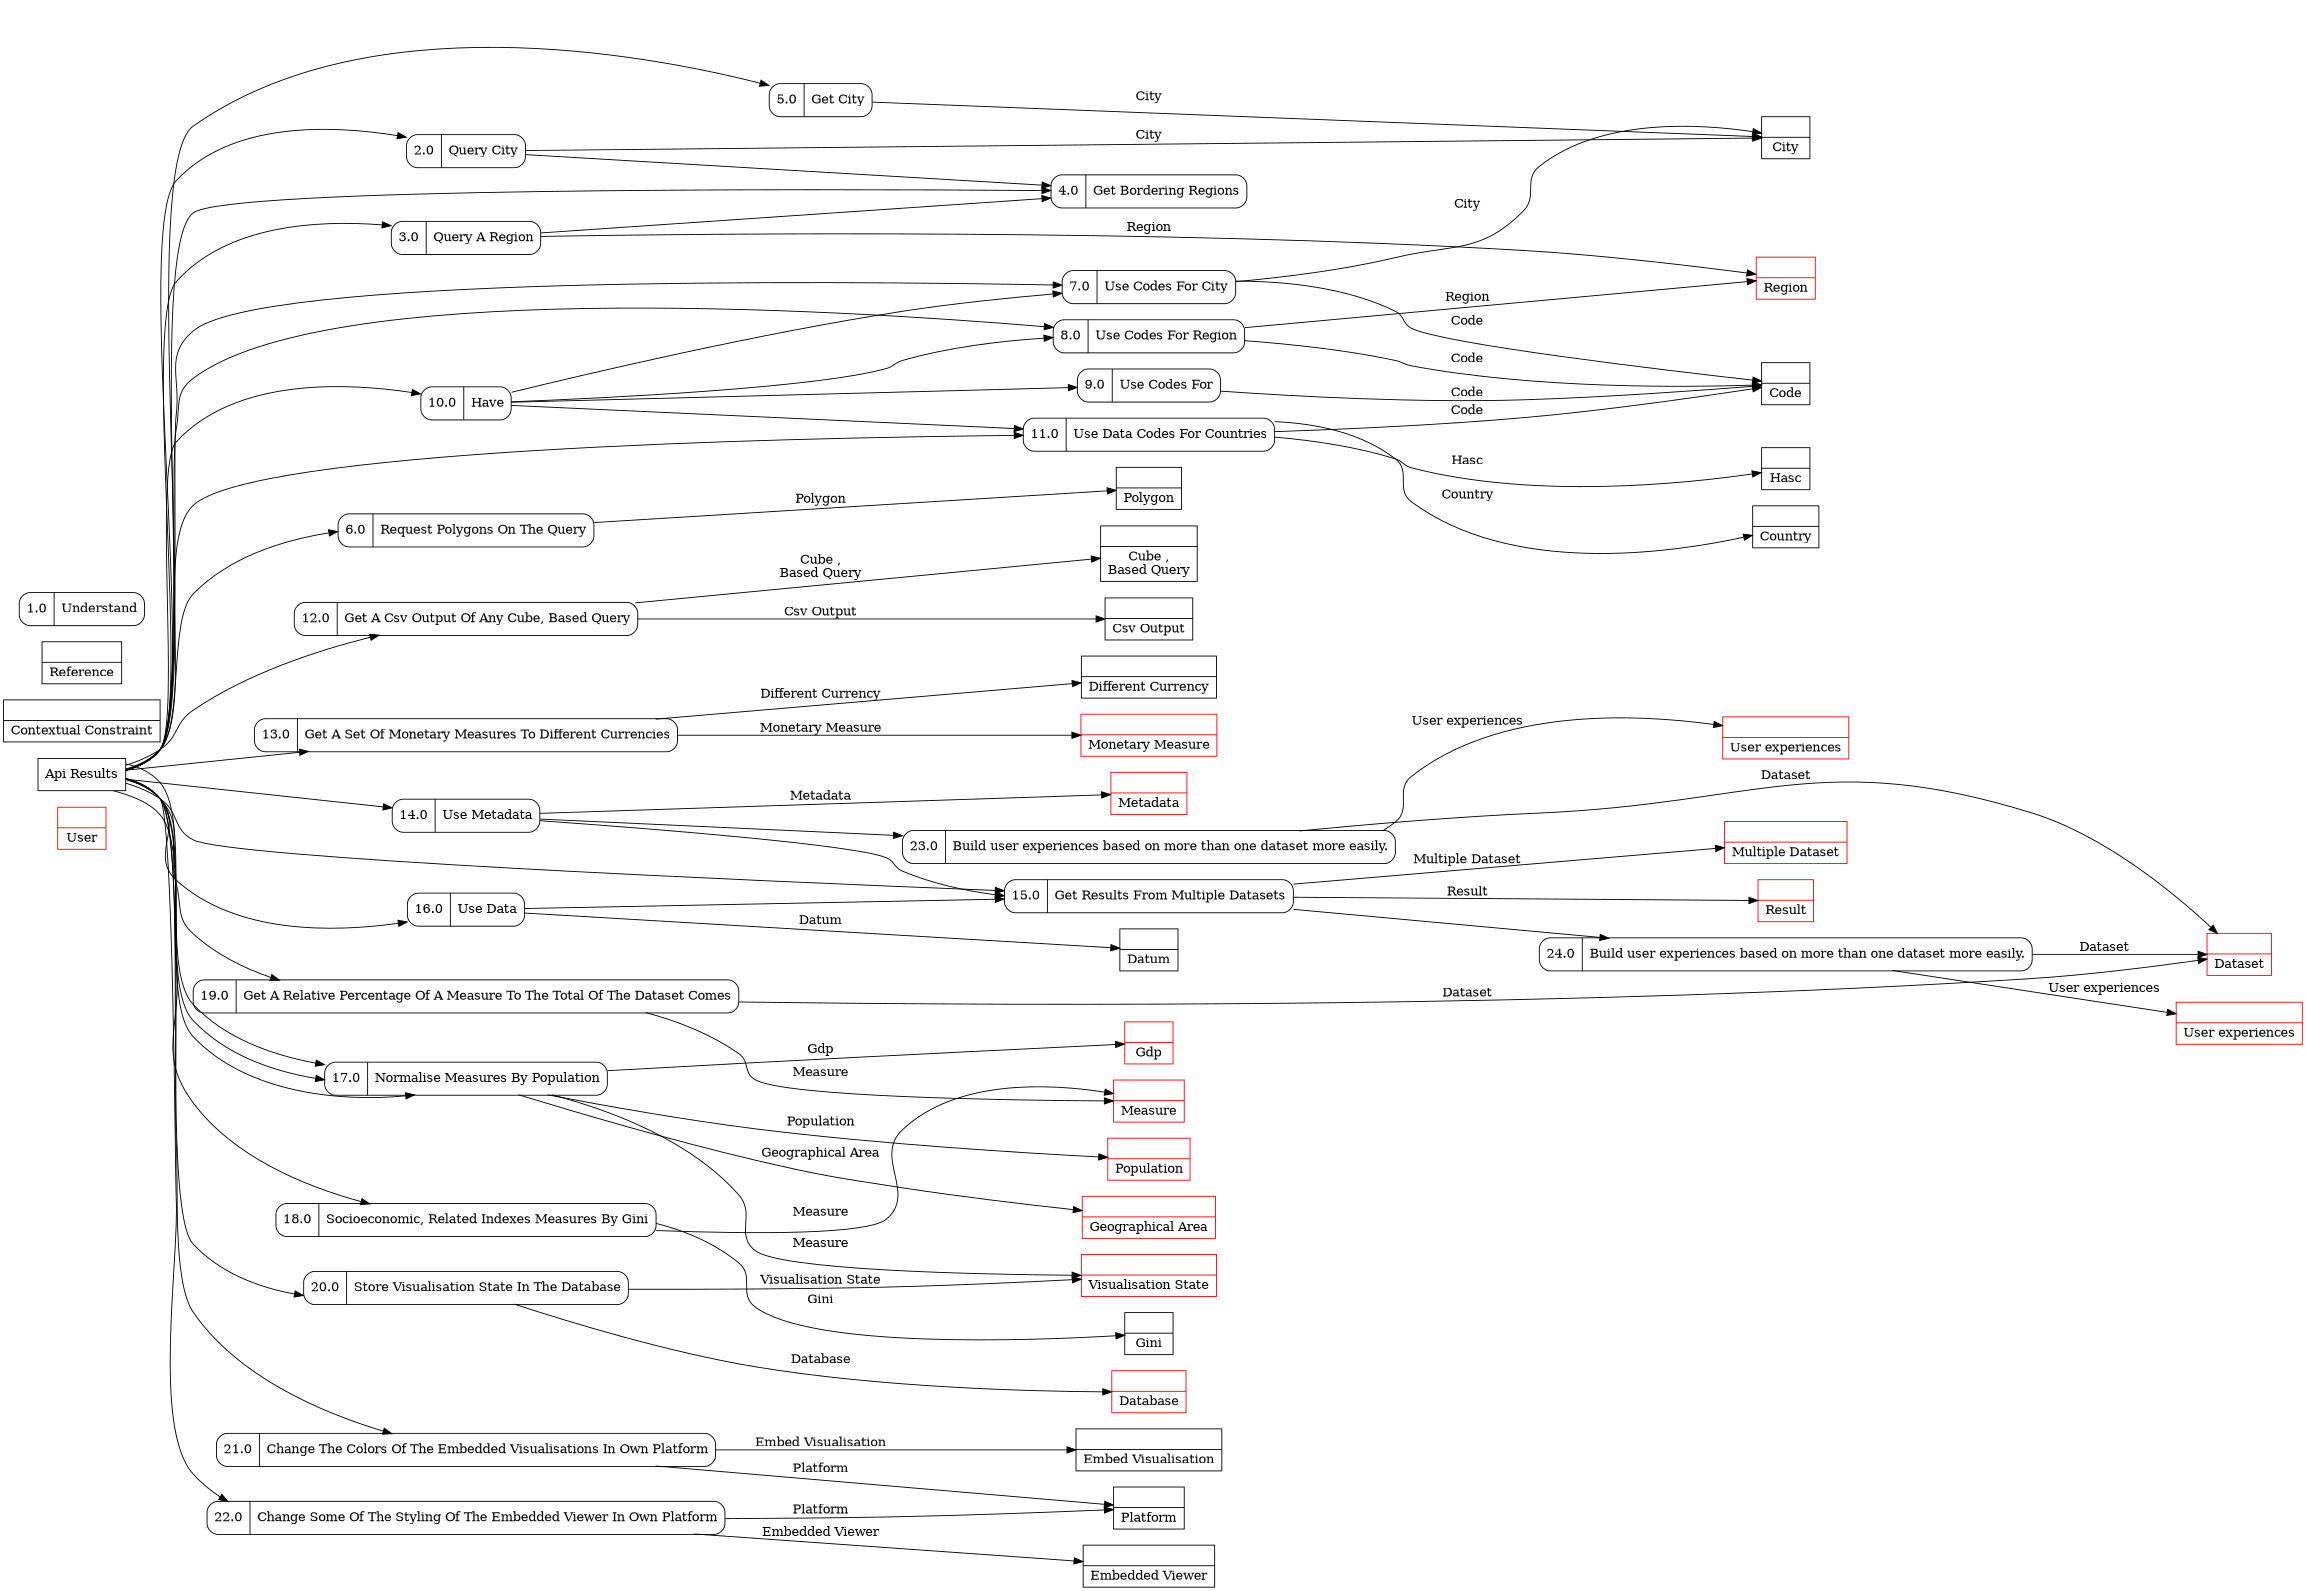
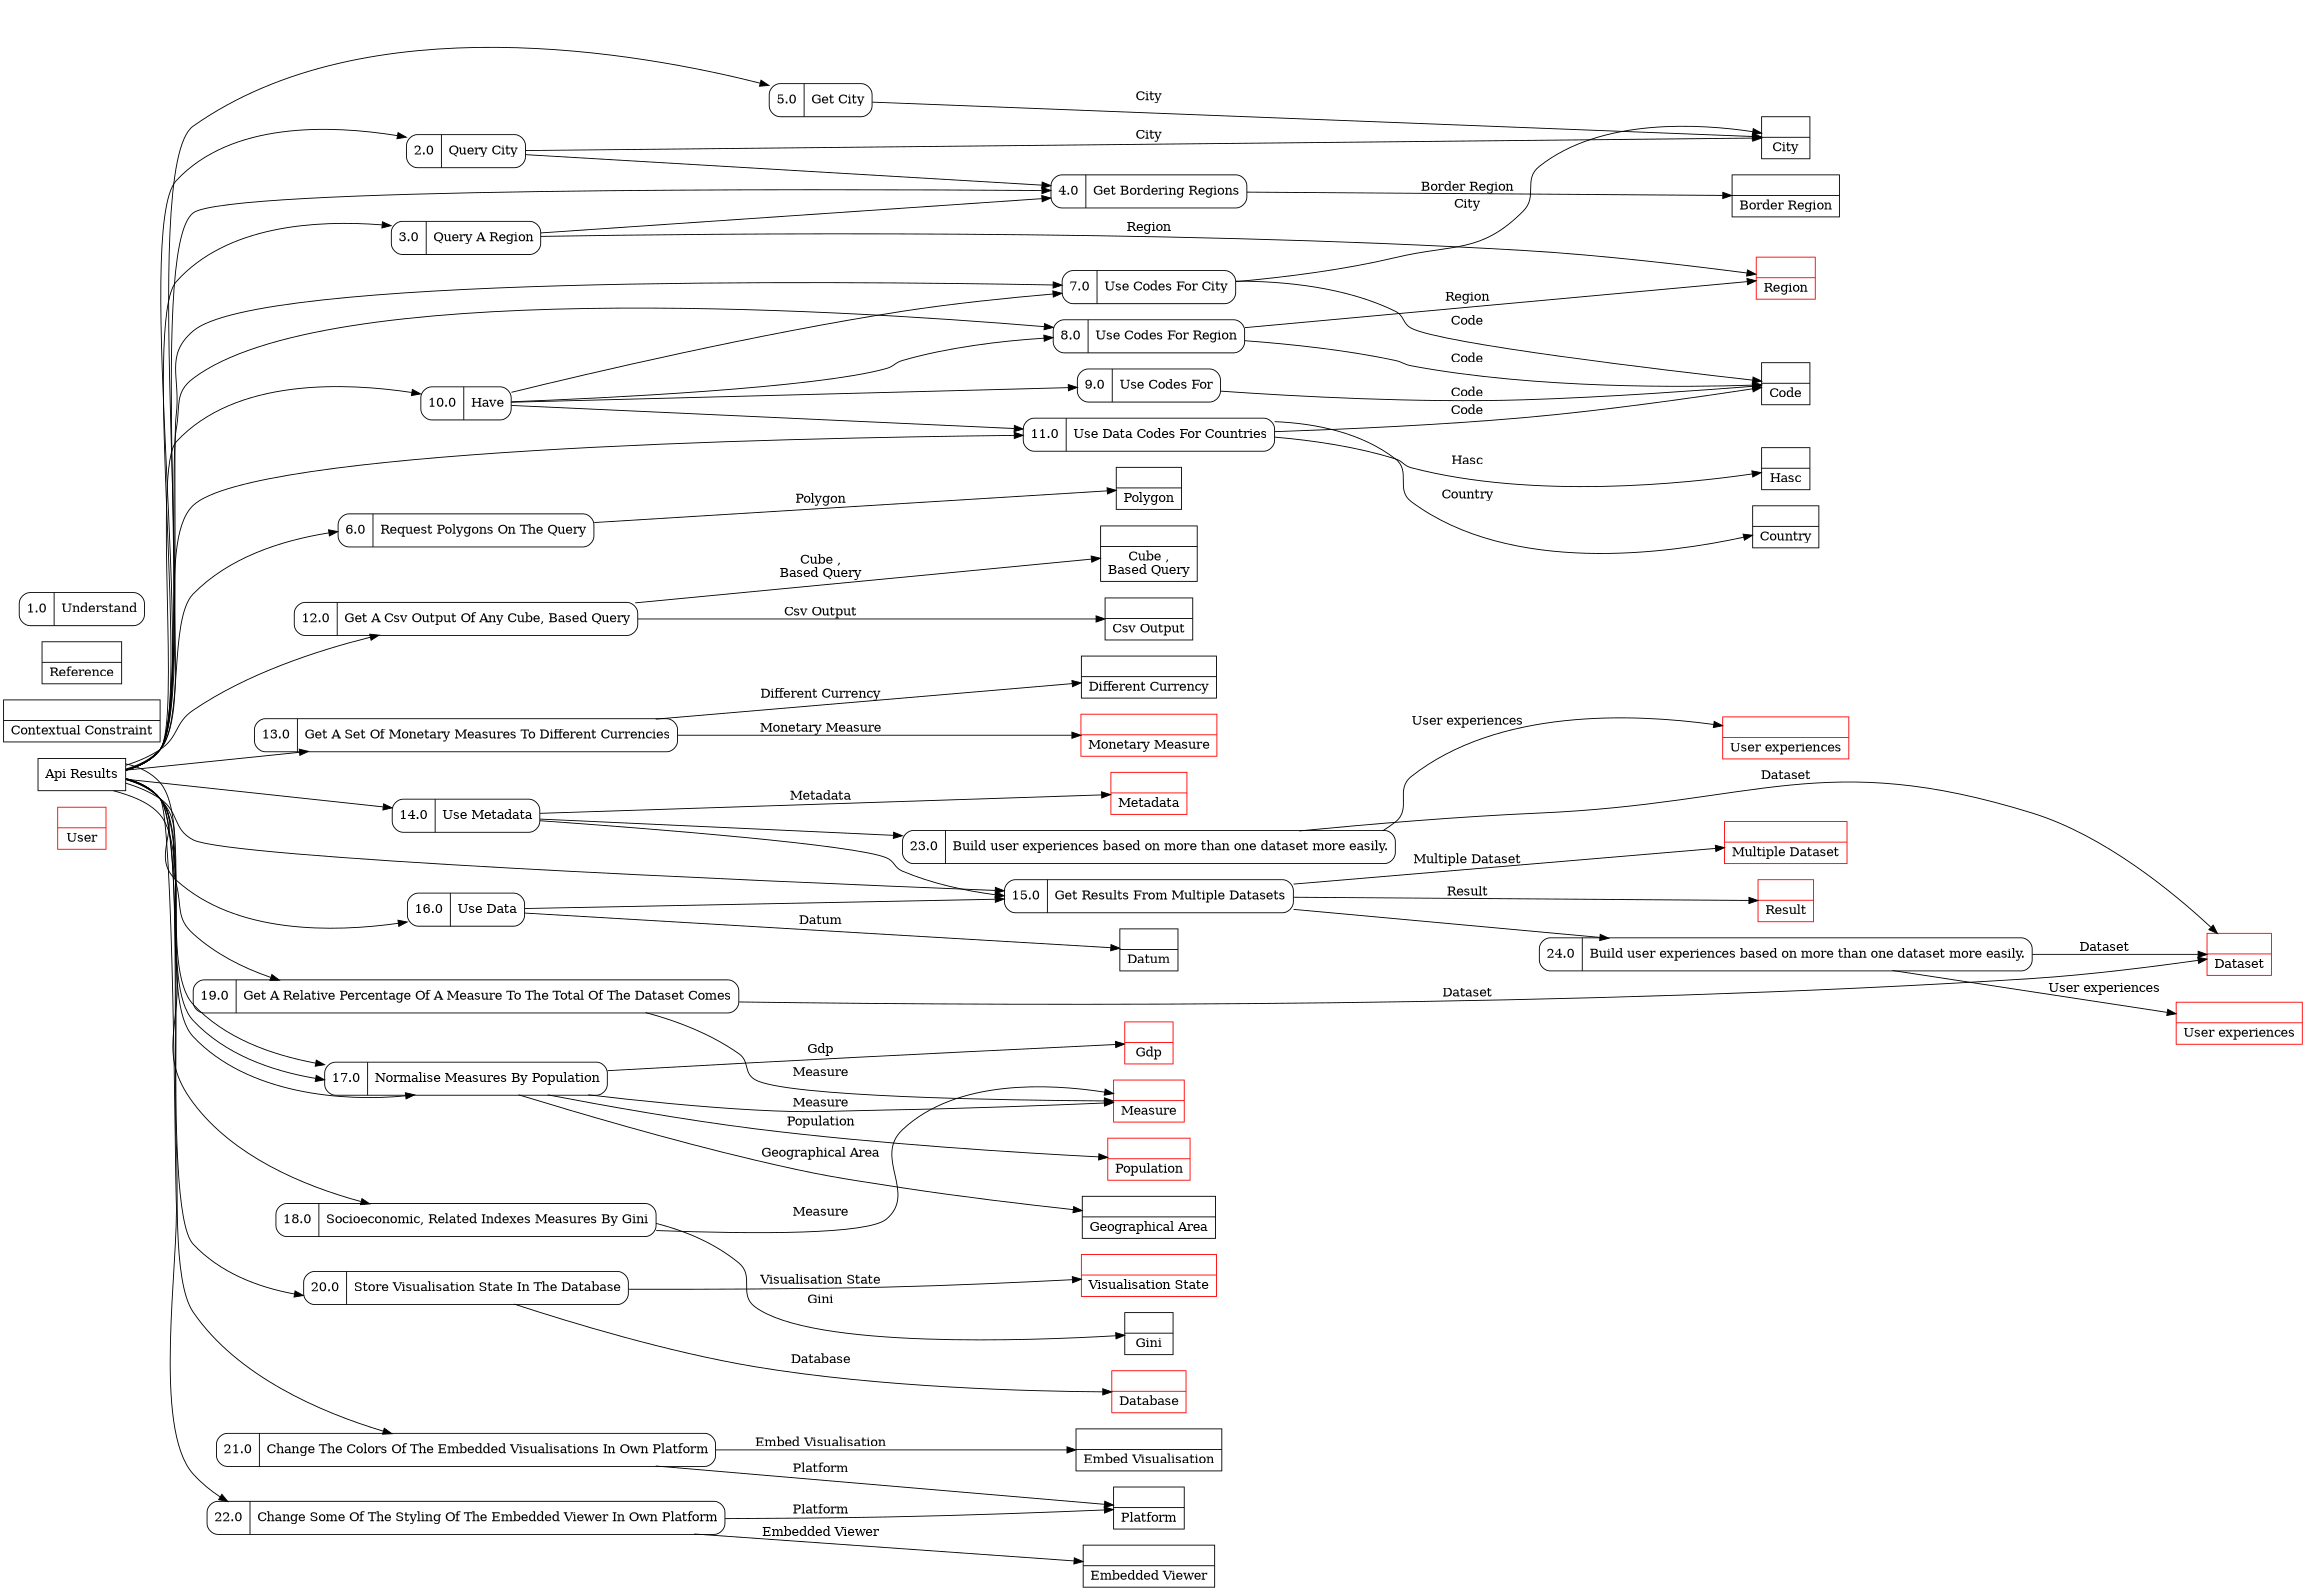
node "Border Region": added
node "Geographical Area": color red -> black
edge "17.0" -> "Visualisation State": now "17.0" -> "Measure"
